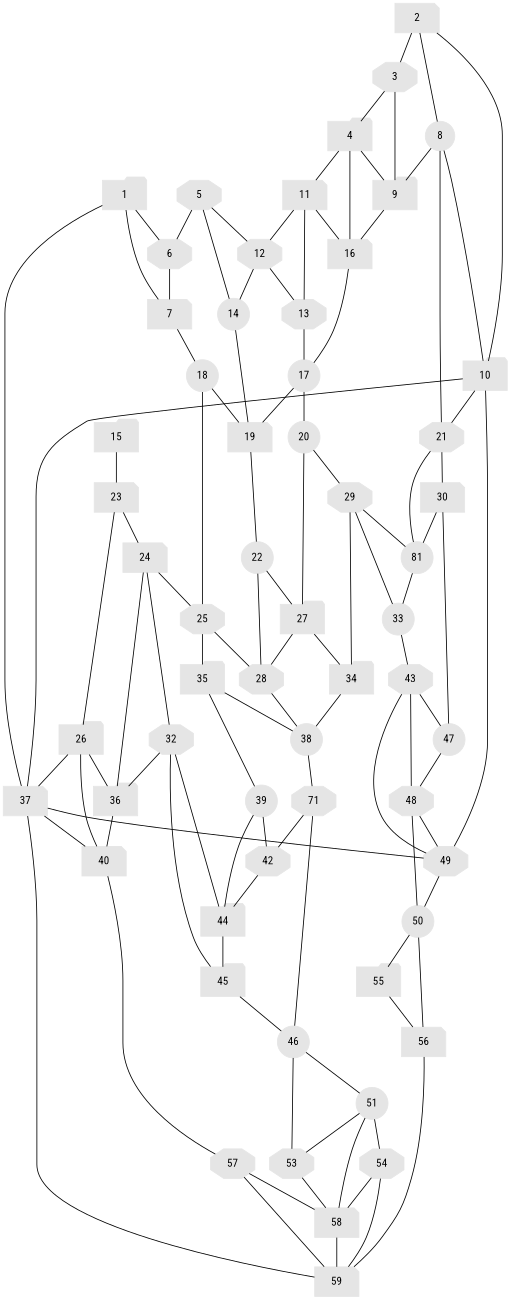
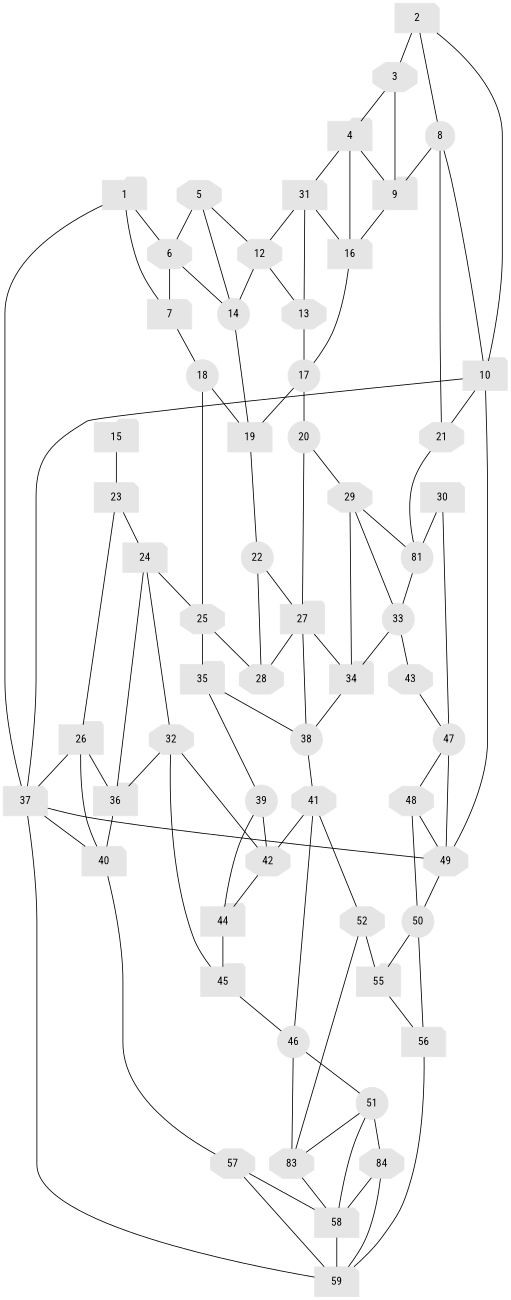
node "11": label "11" -> "31"
edge "6" -- "14": added
edge "21" -- "30": removed
edge "33" -- "34": added
edge "28" -- "38": now "27" -- "38"
edge "43" -- "48": removed
edge "43" -- "49": now "47" -- "49"
node "71": label "71" -> "41"
edge "32" -- "44": now "32" -- "42"
node "52": added
node "53": label "53" -> "83"
node "54": label "54" -> "84"
